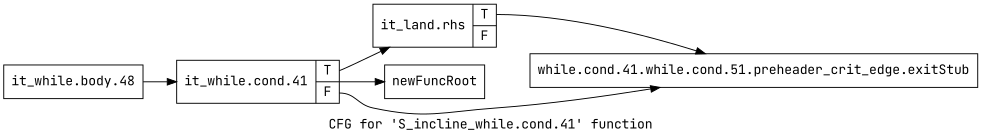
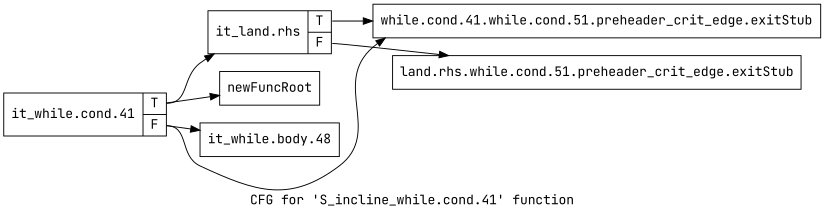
node "land.rhs.while.cond.51.preheader_crit_edge.exitStub": added
edge "it_while.body.48" -> "it_while.cond.41": reversed
